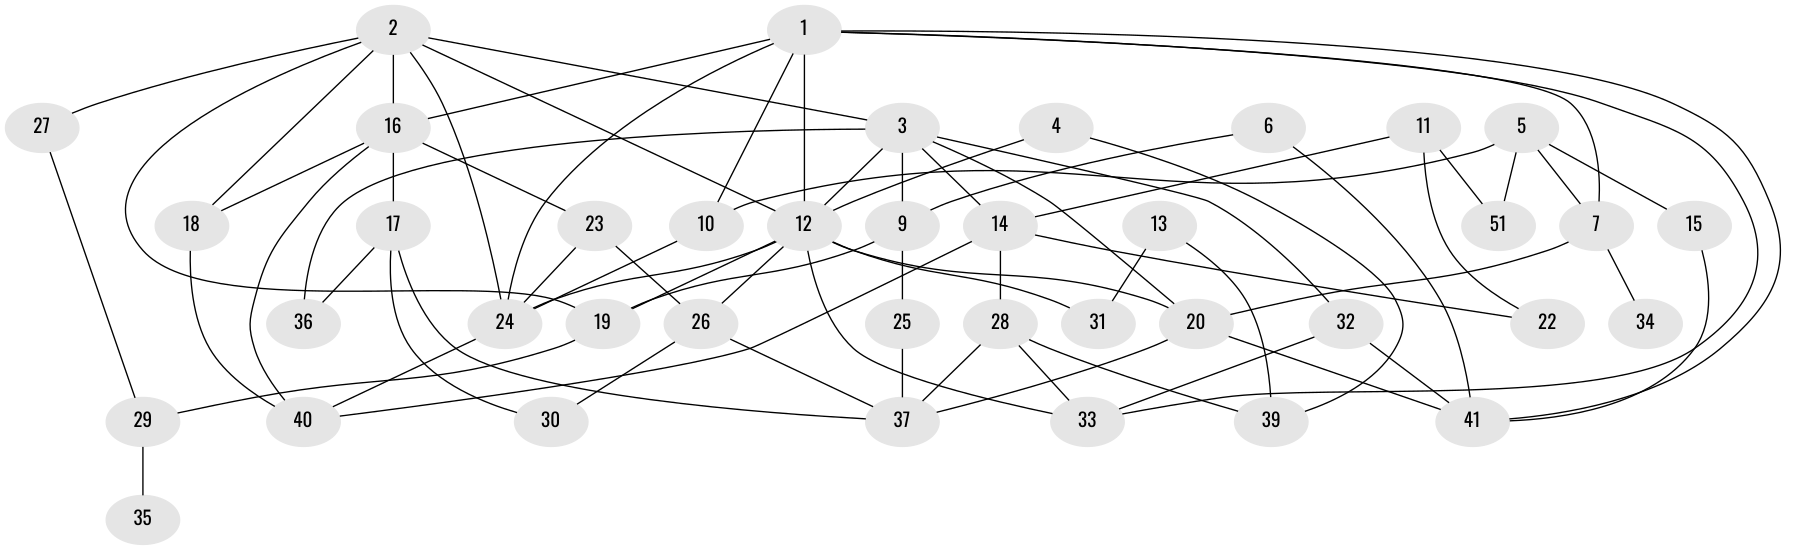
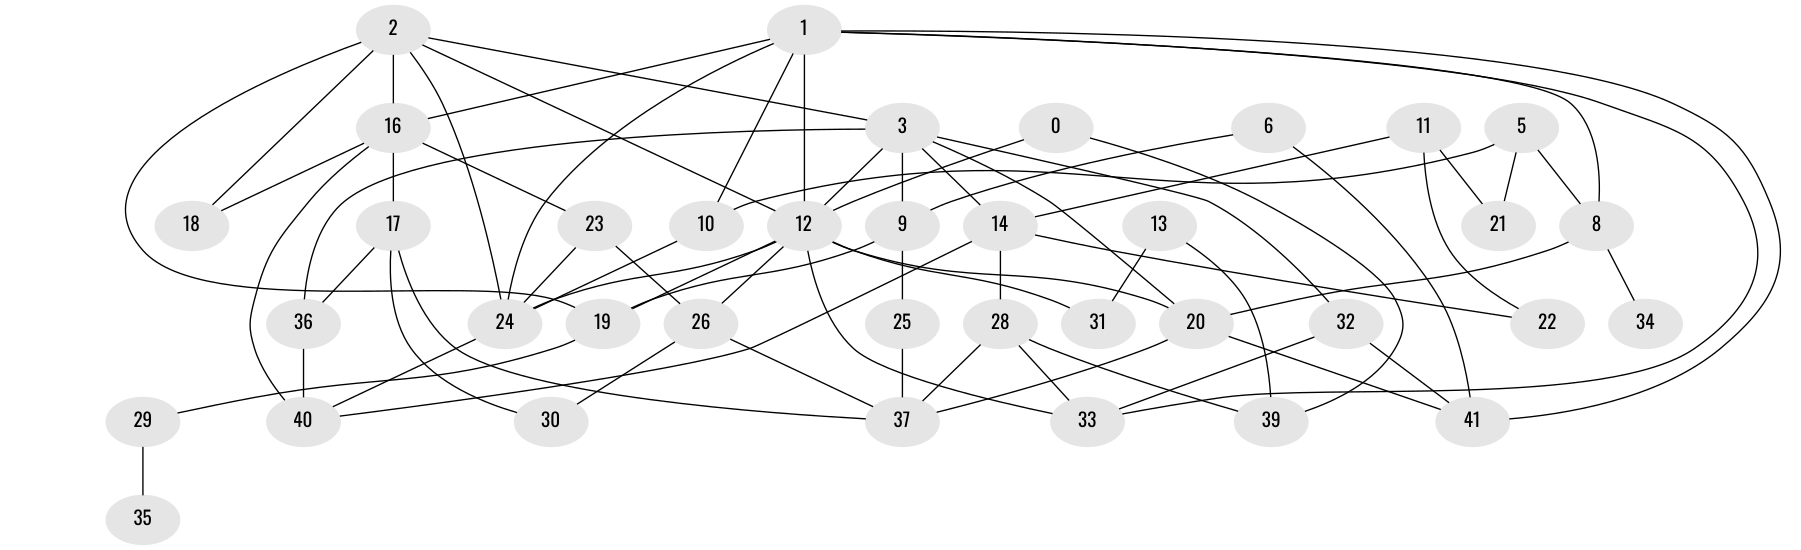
node "27": removed
node "4": label "4" -> "0"
node "51": label "51" -> "21"
node "7": label "7" -> "8"
node "15": removed
edge "18" -- "40": now "36" -- "40"
